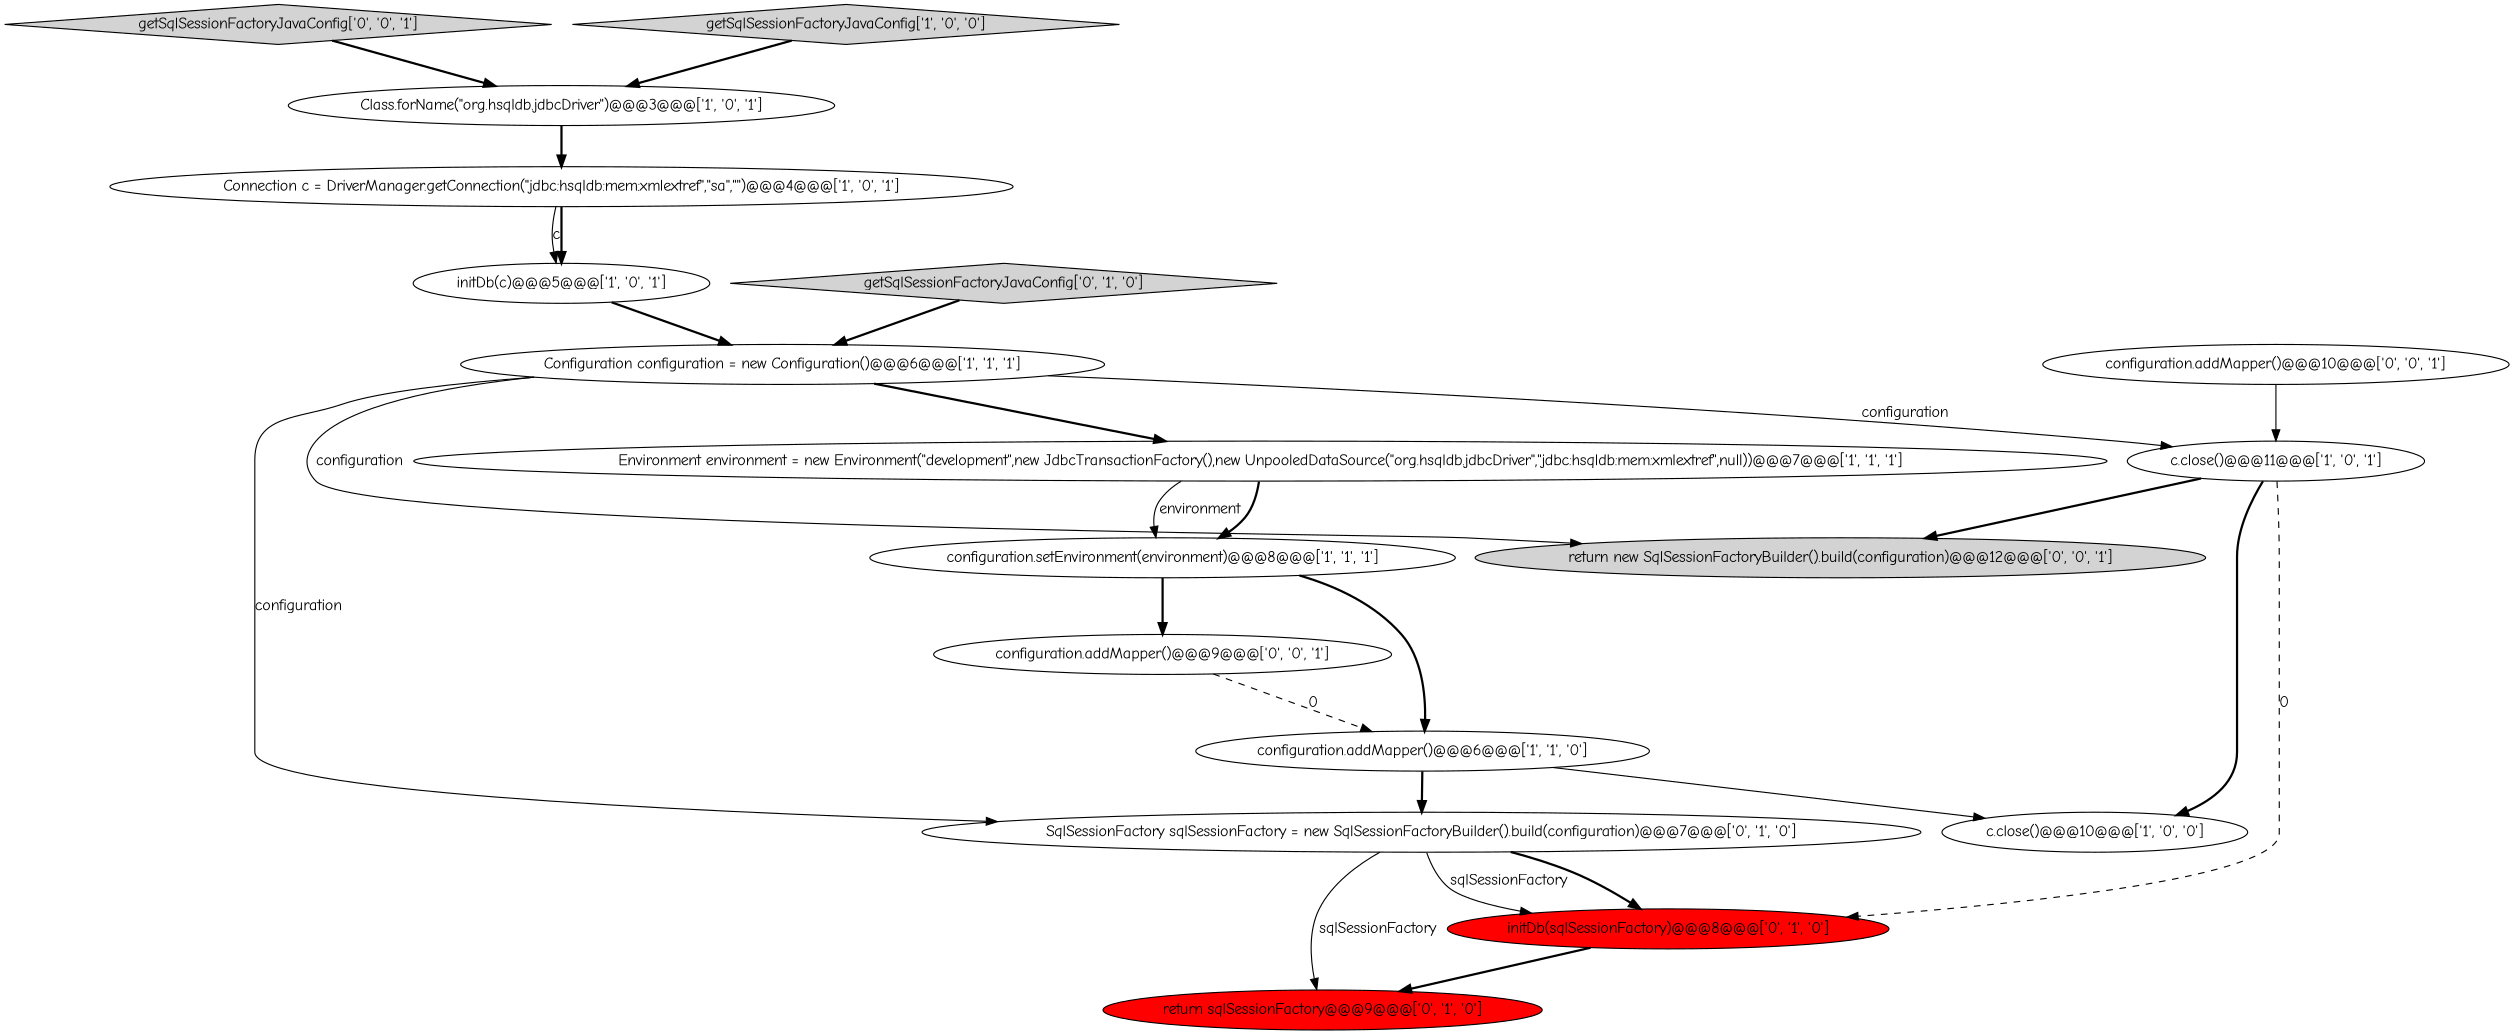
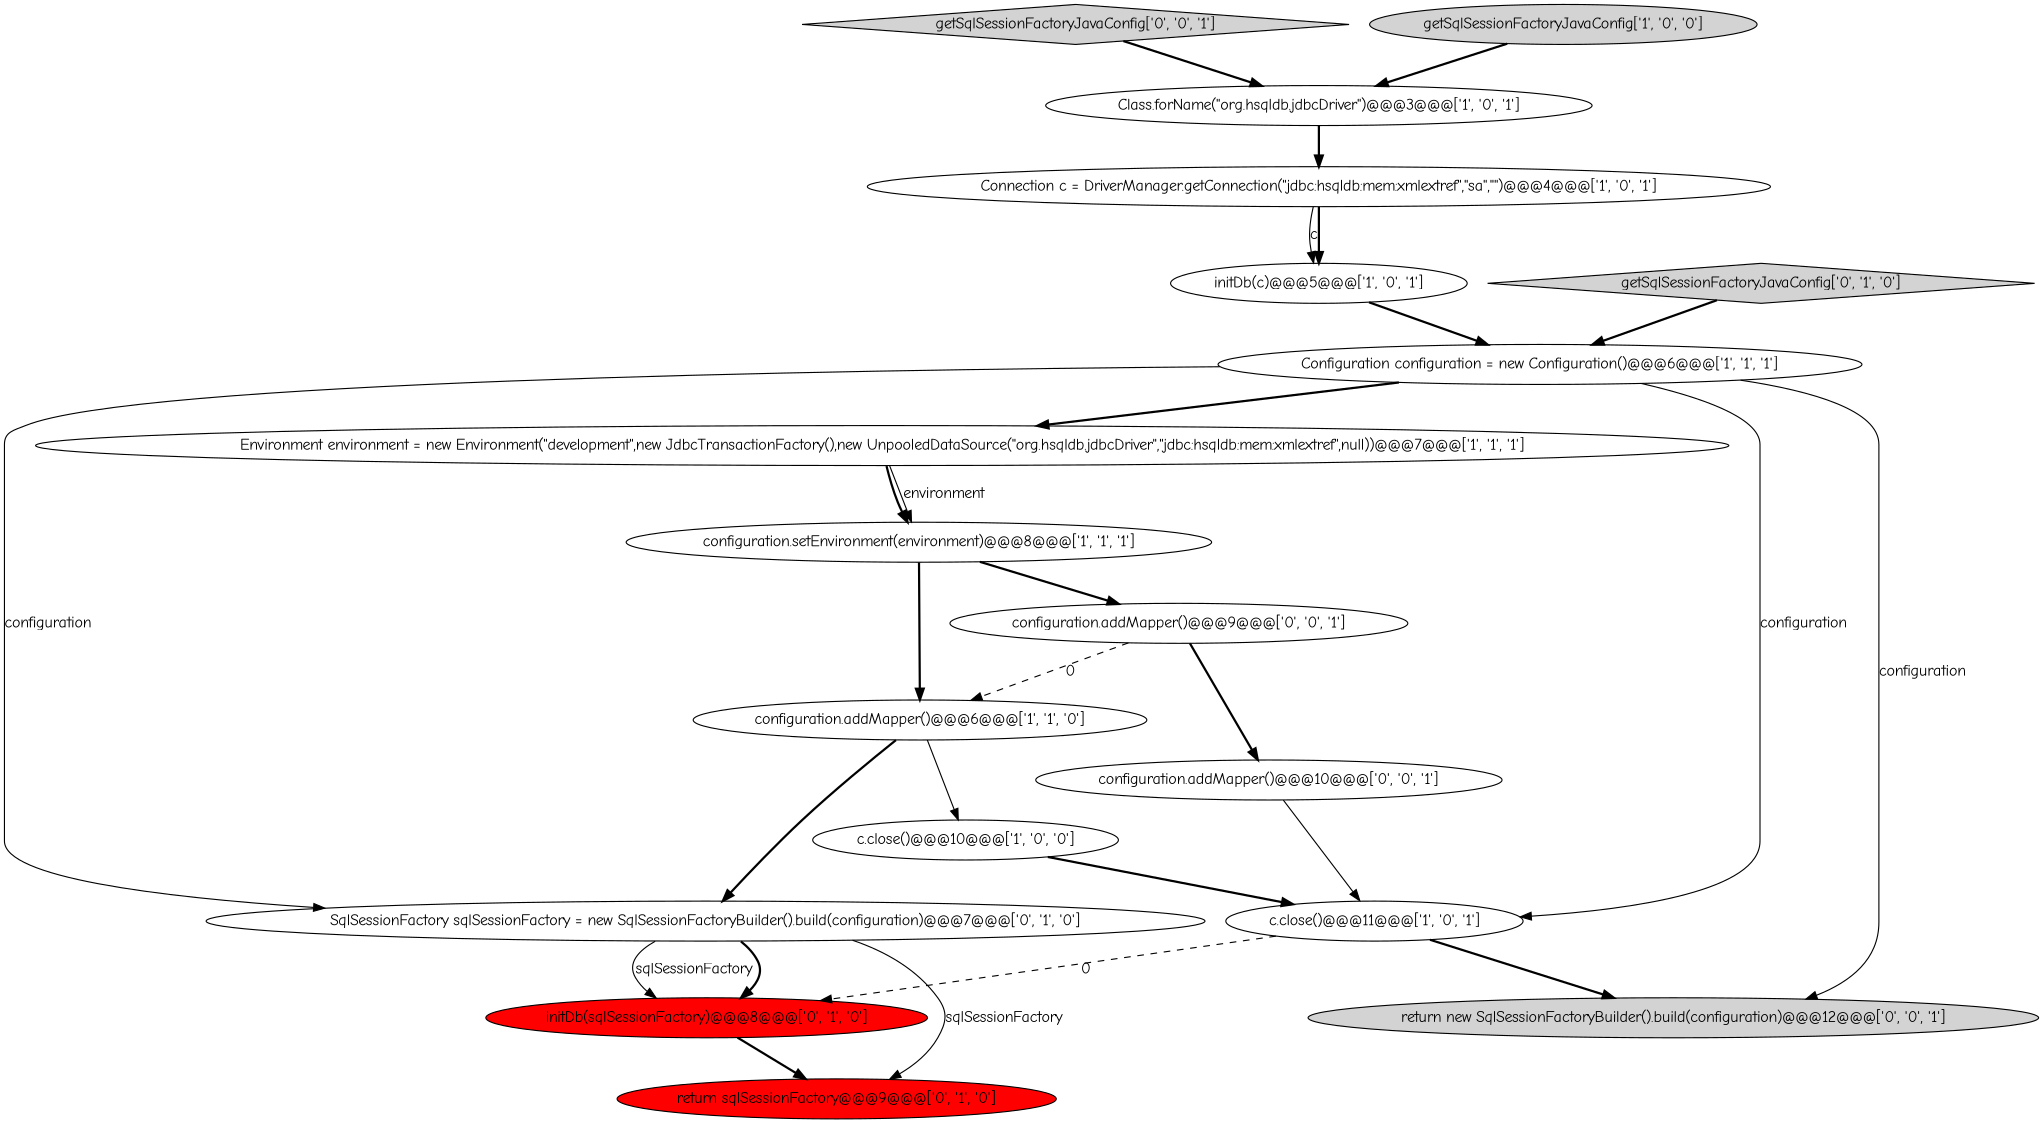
node "getSqlSessionFactoryJavaConfig['1', '0', '0']": shape diamond -> ellipse
edge "c.close()@@@11@@@['1', '0', '1']" -> "c.close()@@@10@@@['1', '0', '0']": reversed
edge "configuration.addMapper()@@@9@@@['0', '0', '1']" -> "configuration.addMapper()@@@10@@@['0', '0', '1']": added
